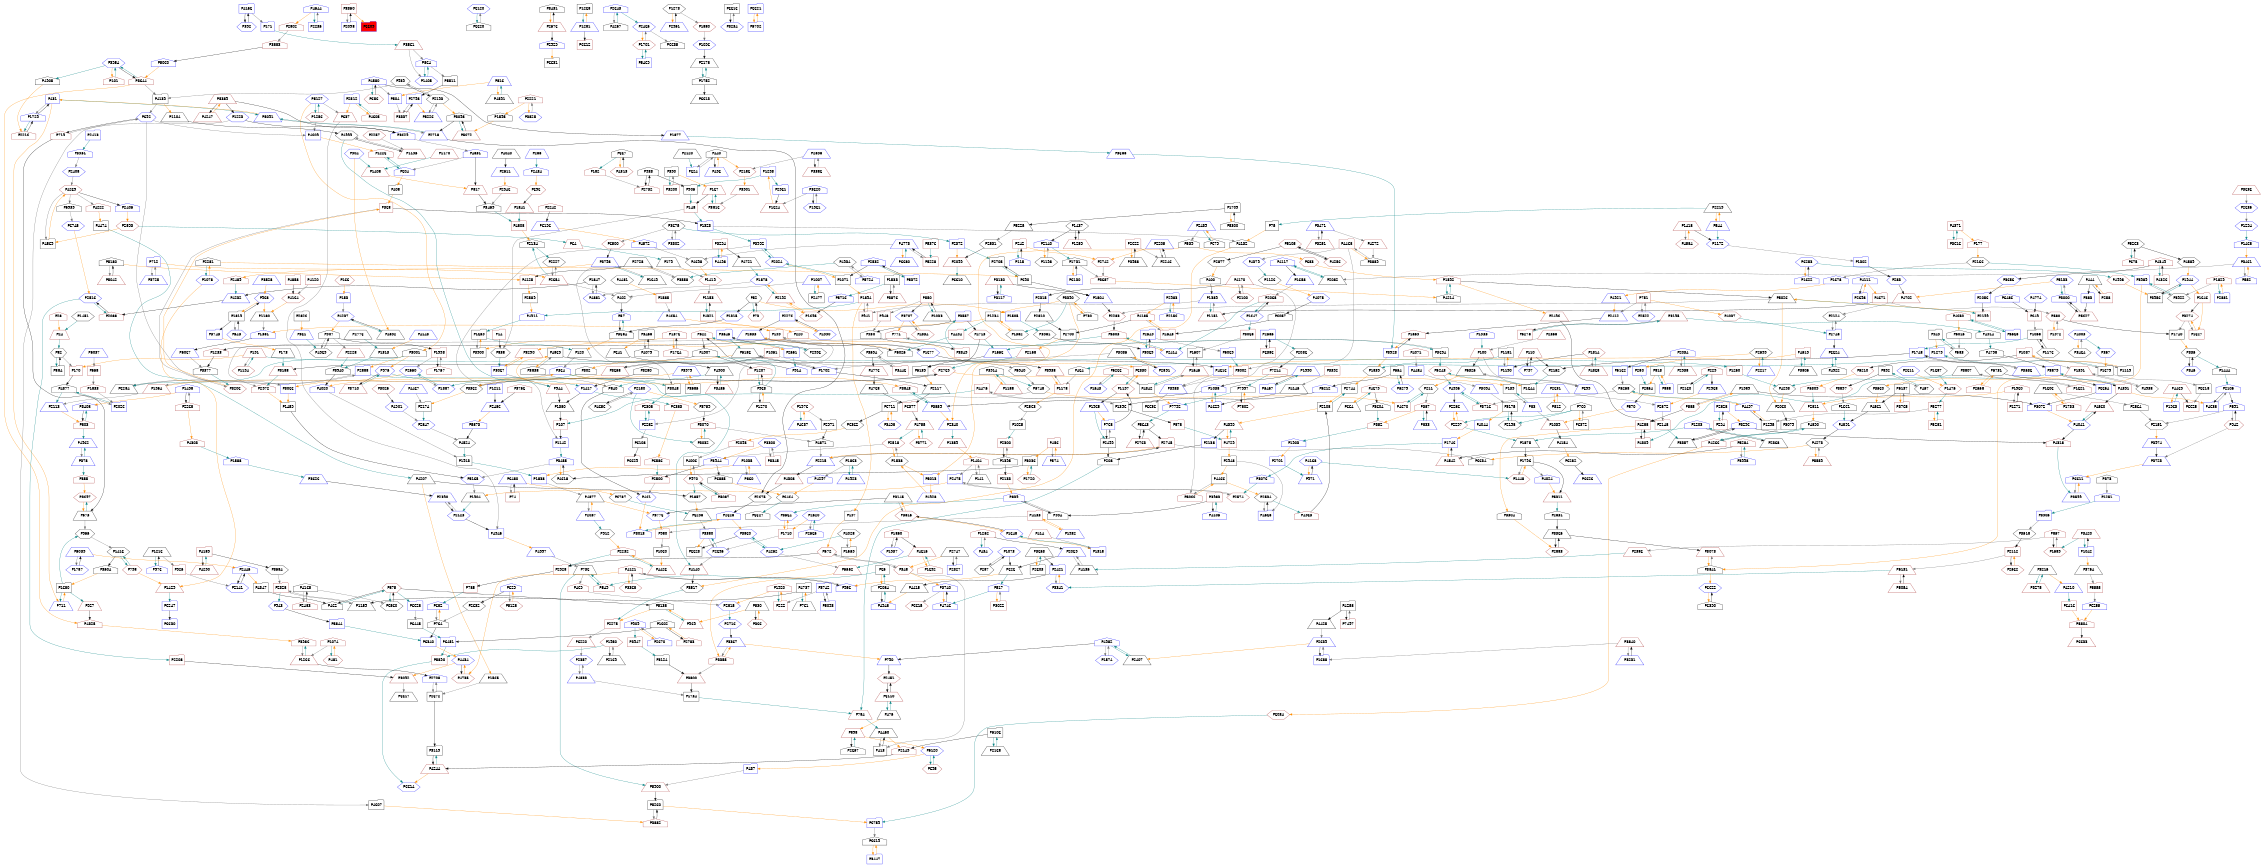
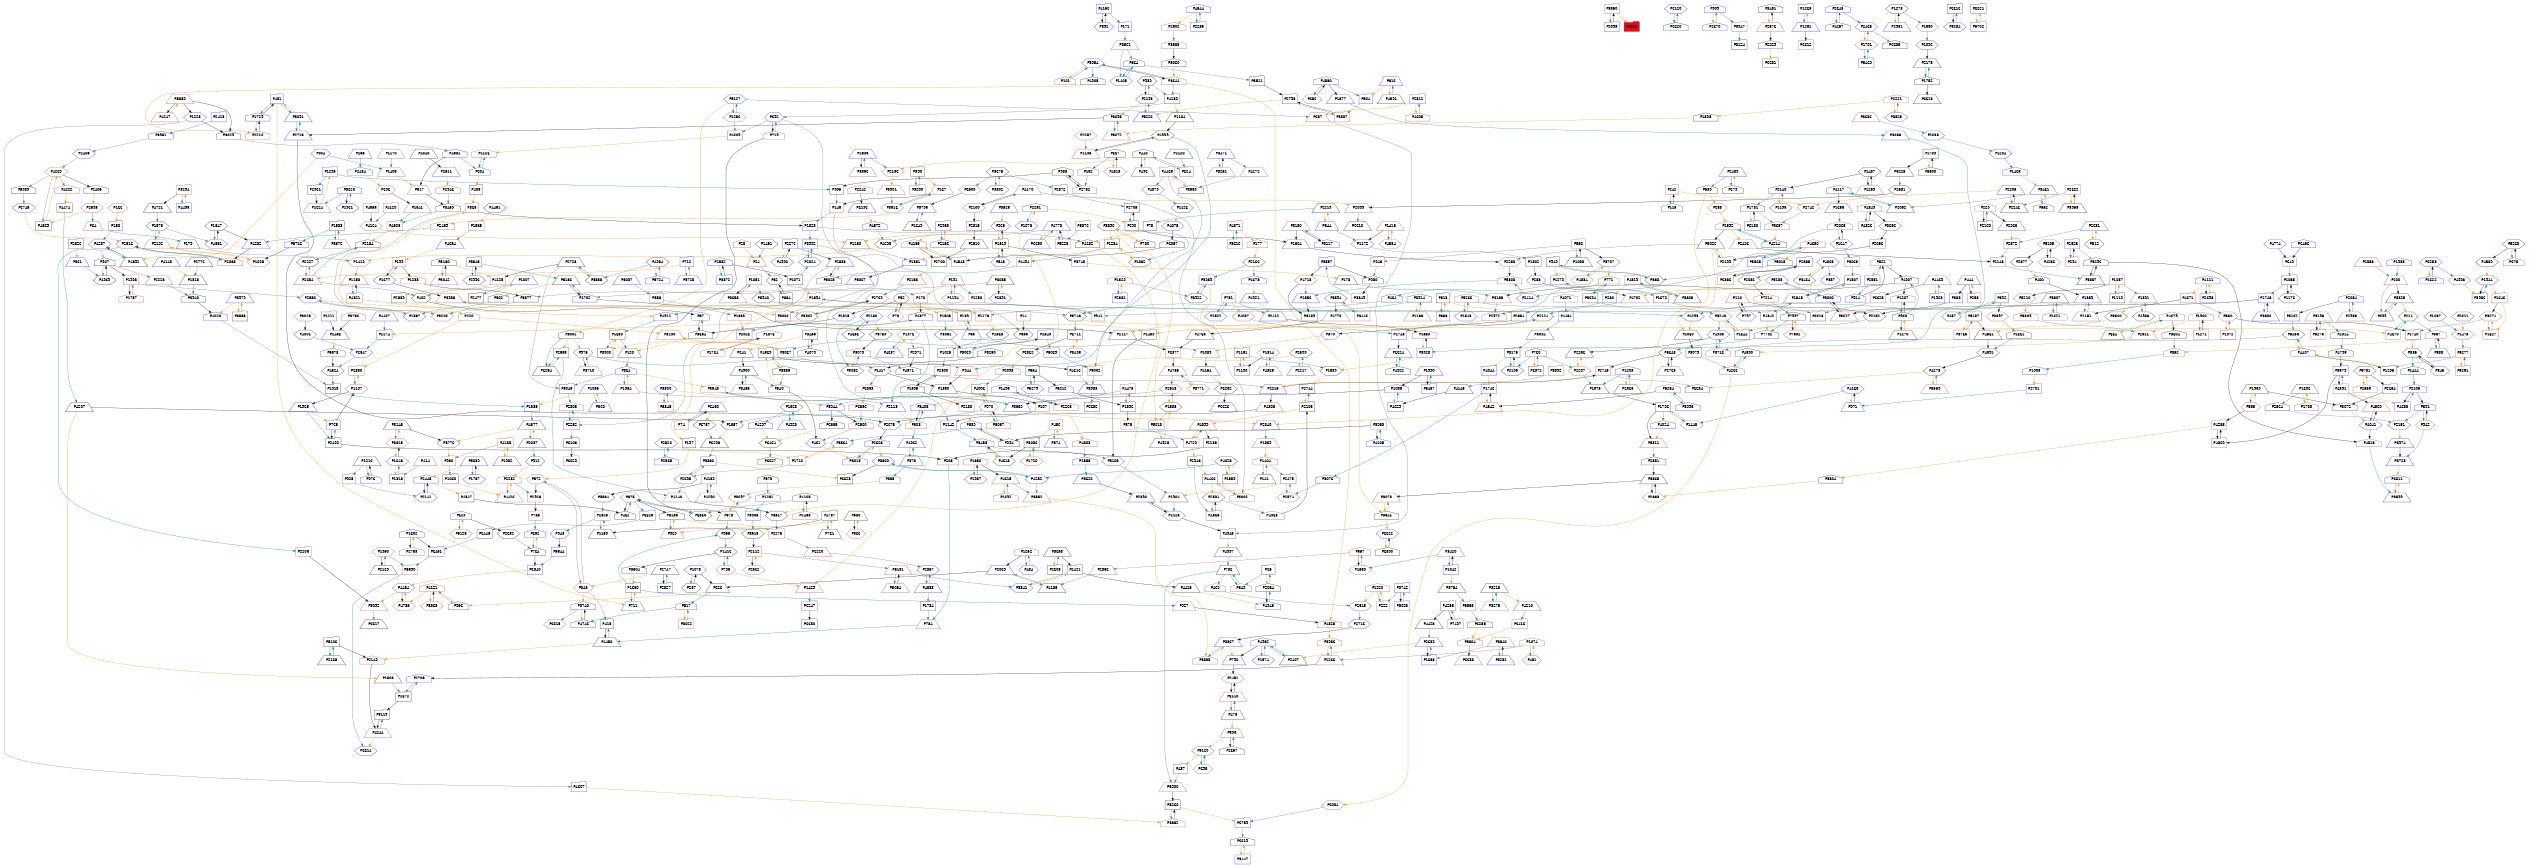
edge "P5672" -> "P3098": color black -> teal
edge "P1533" -> "P3876": color black -> teal
edge "P4170" -> "P2315": now "P2100" -> "P2315"
edge "P3879" -> "P4309": color teal -> black
edge "P6618" -> "P6625": reversed
edge "P1203" -> "P2368": color black -> darkorange
edge "P4121" -> "P956": color black -> darkorange
node "P3800": removed
